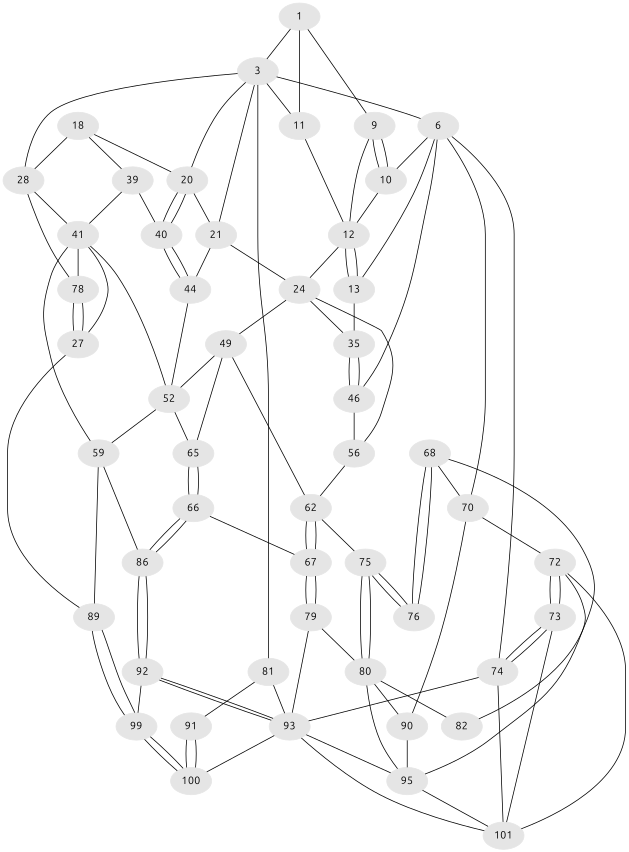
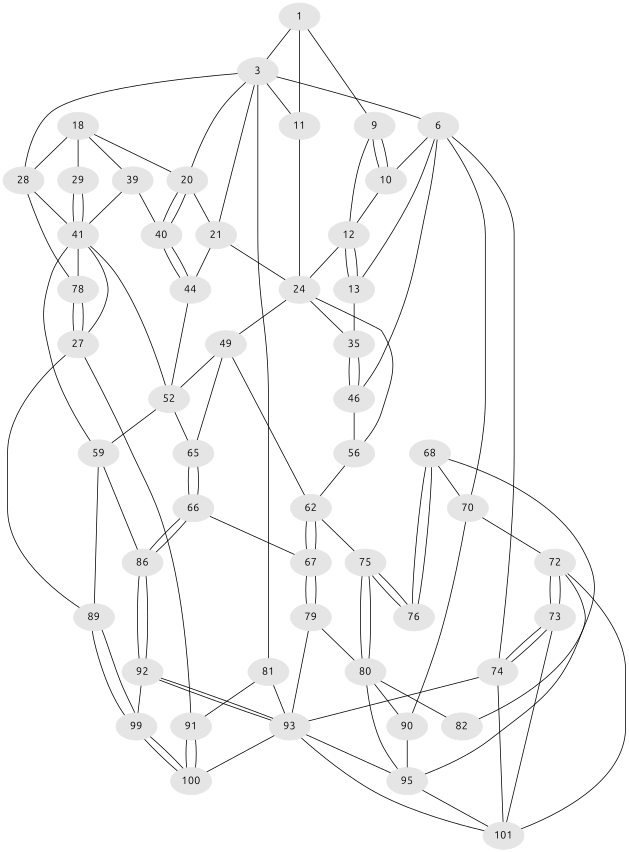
node "29": added
edge "11" -- "12": now "11" -- "24"
edge "27" -- "91": added
